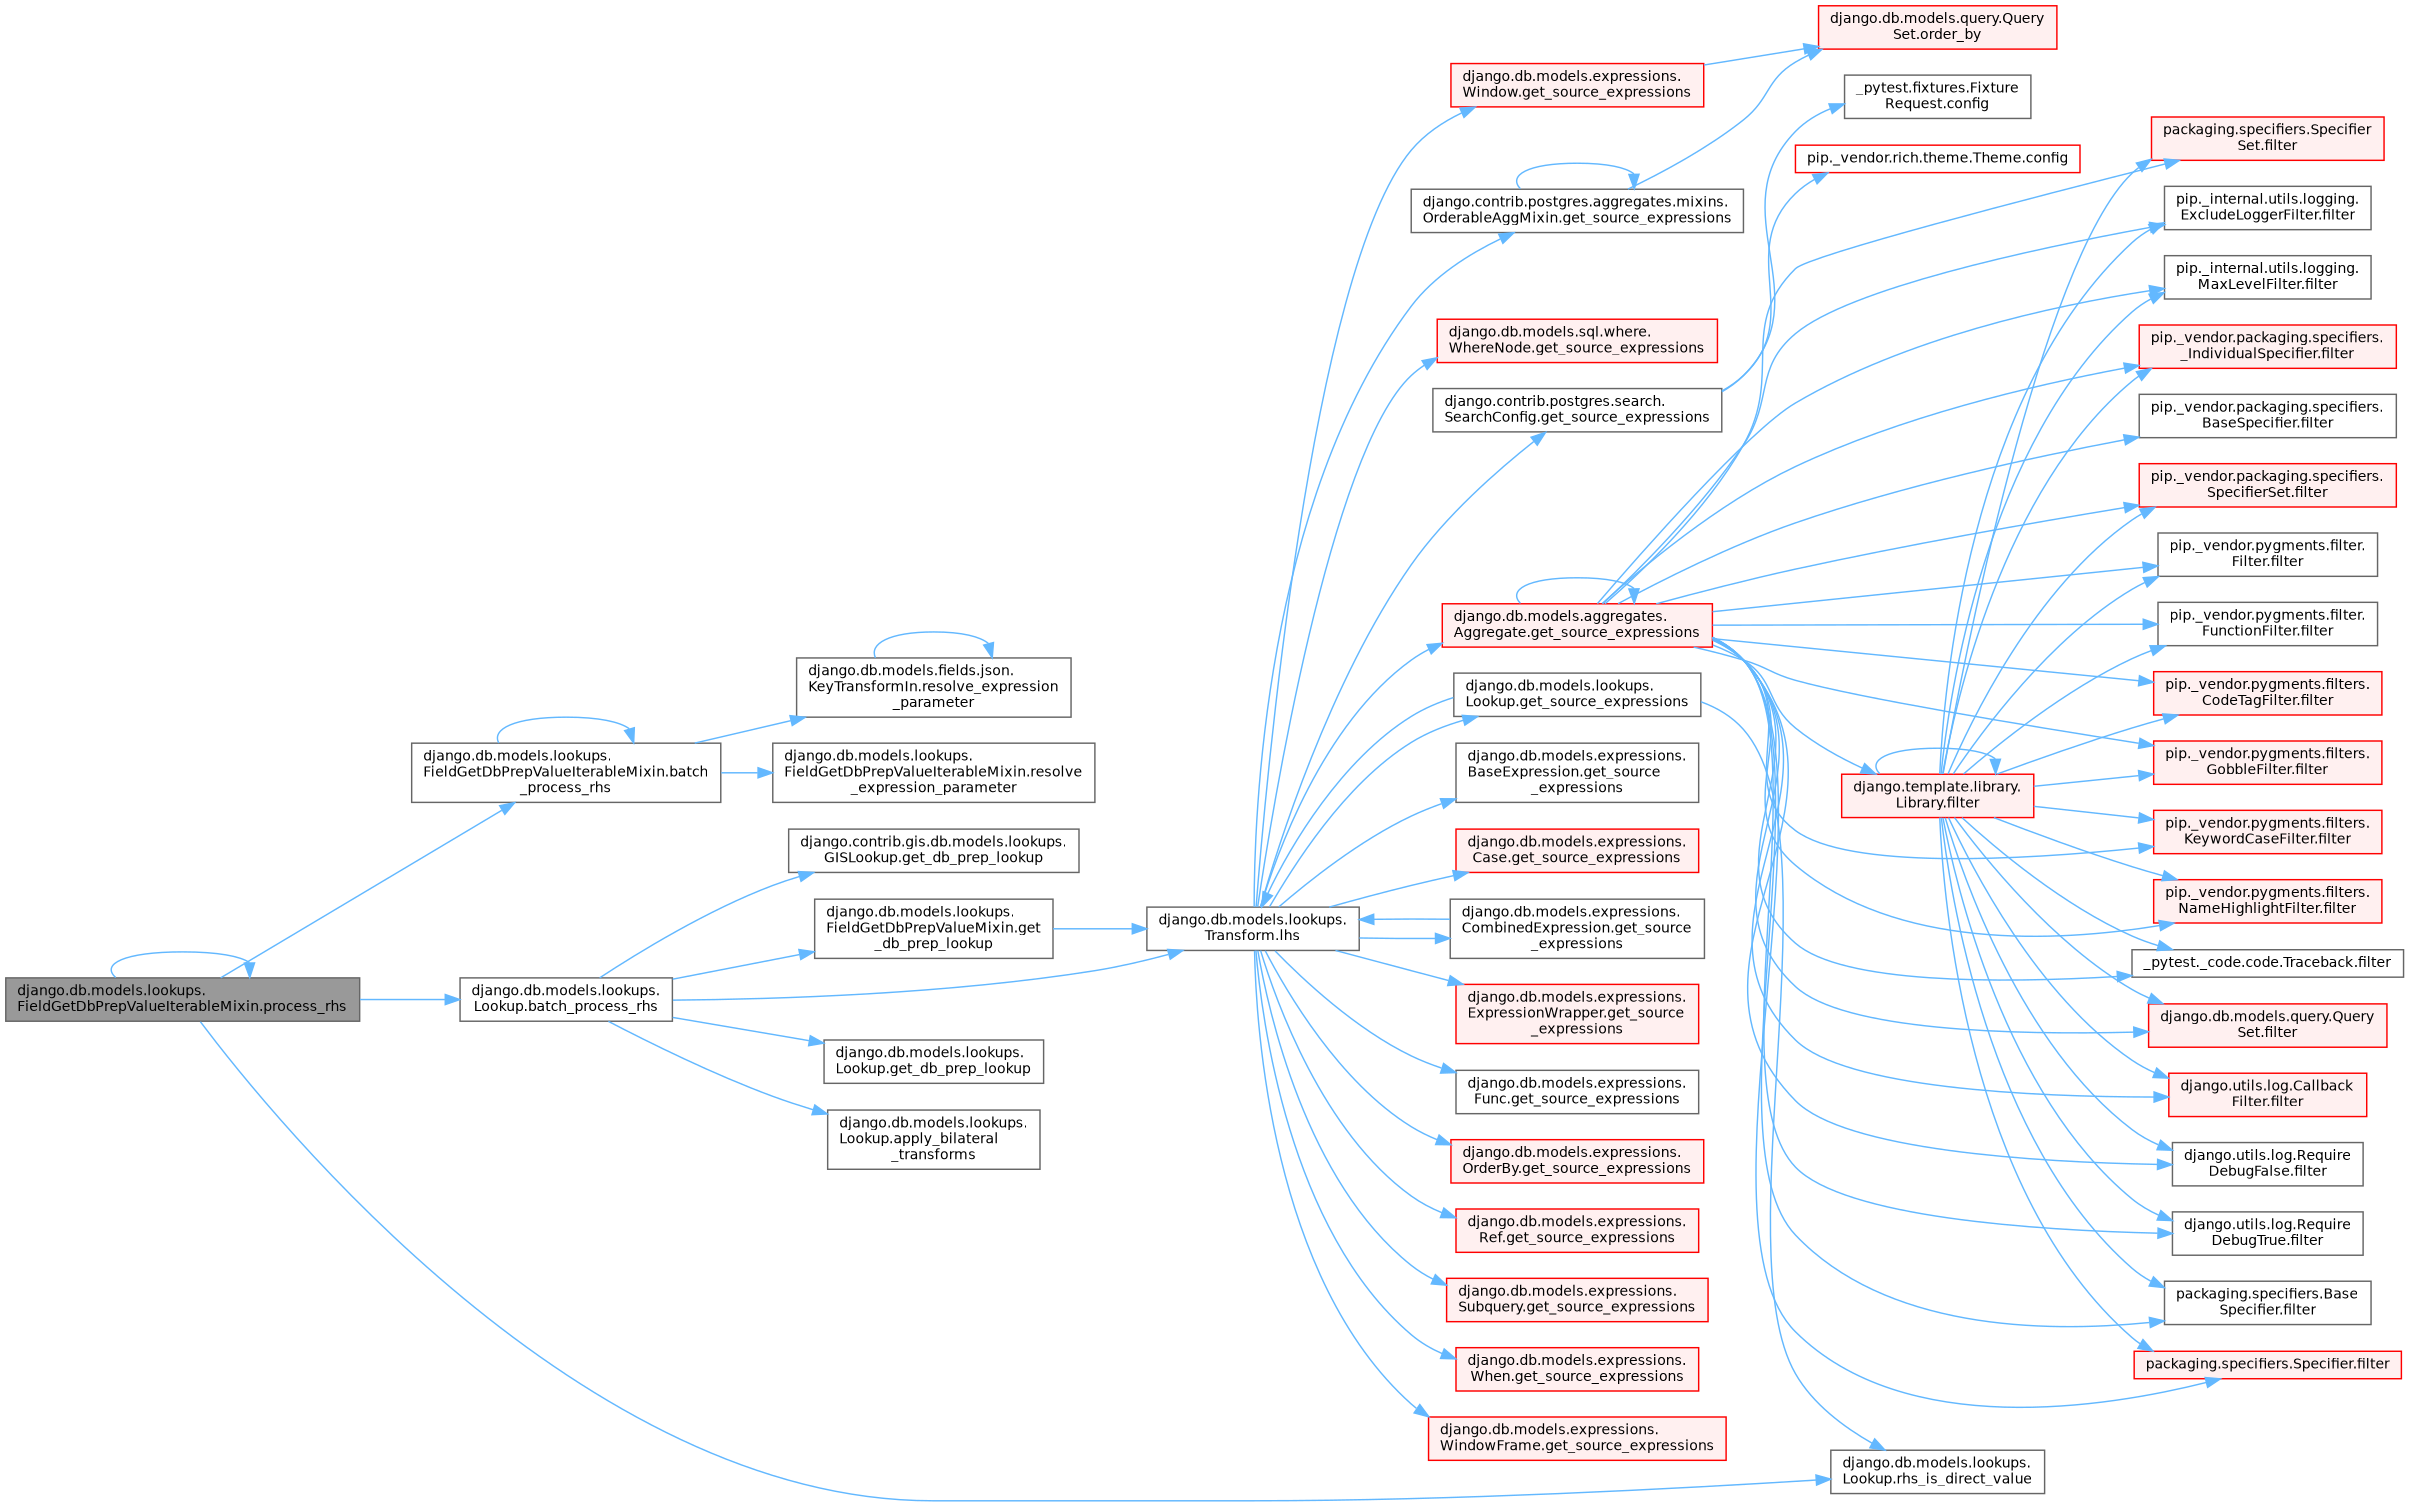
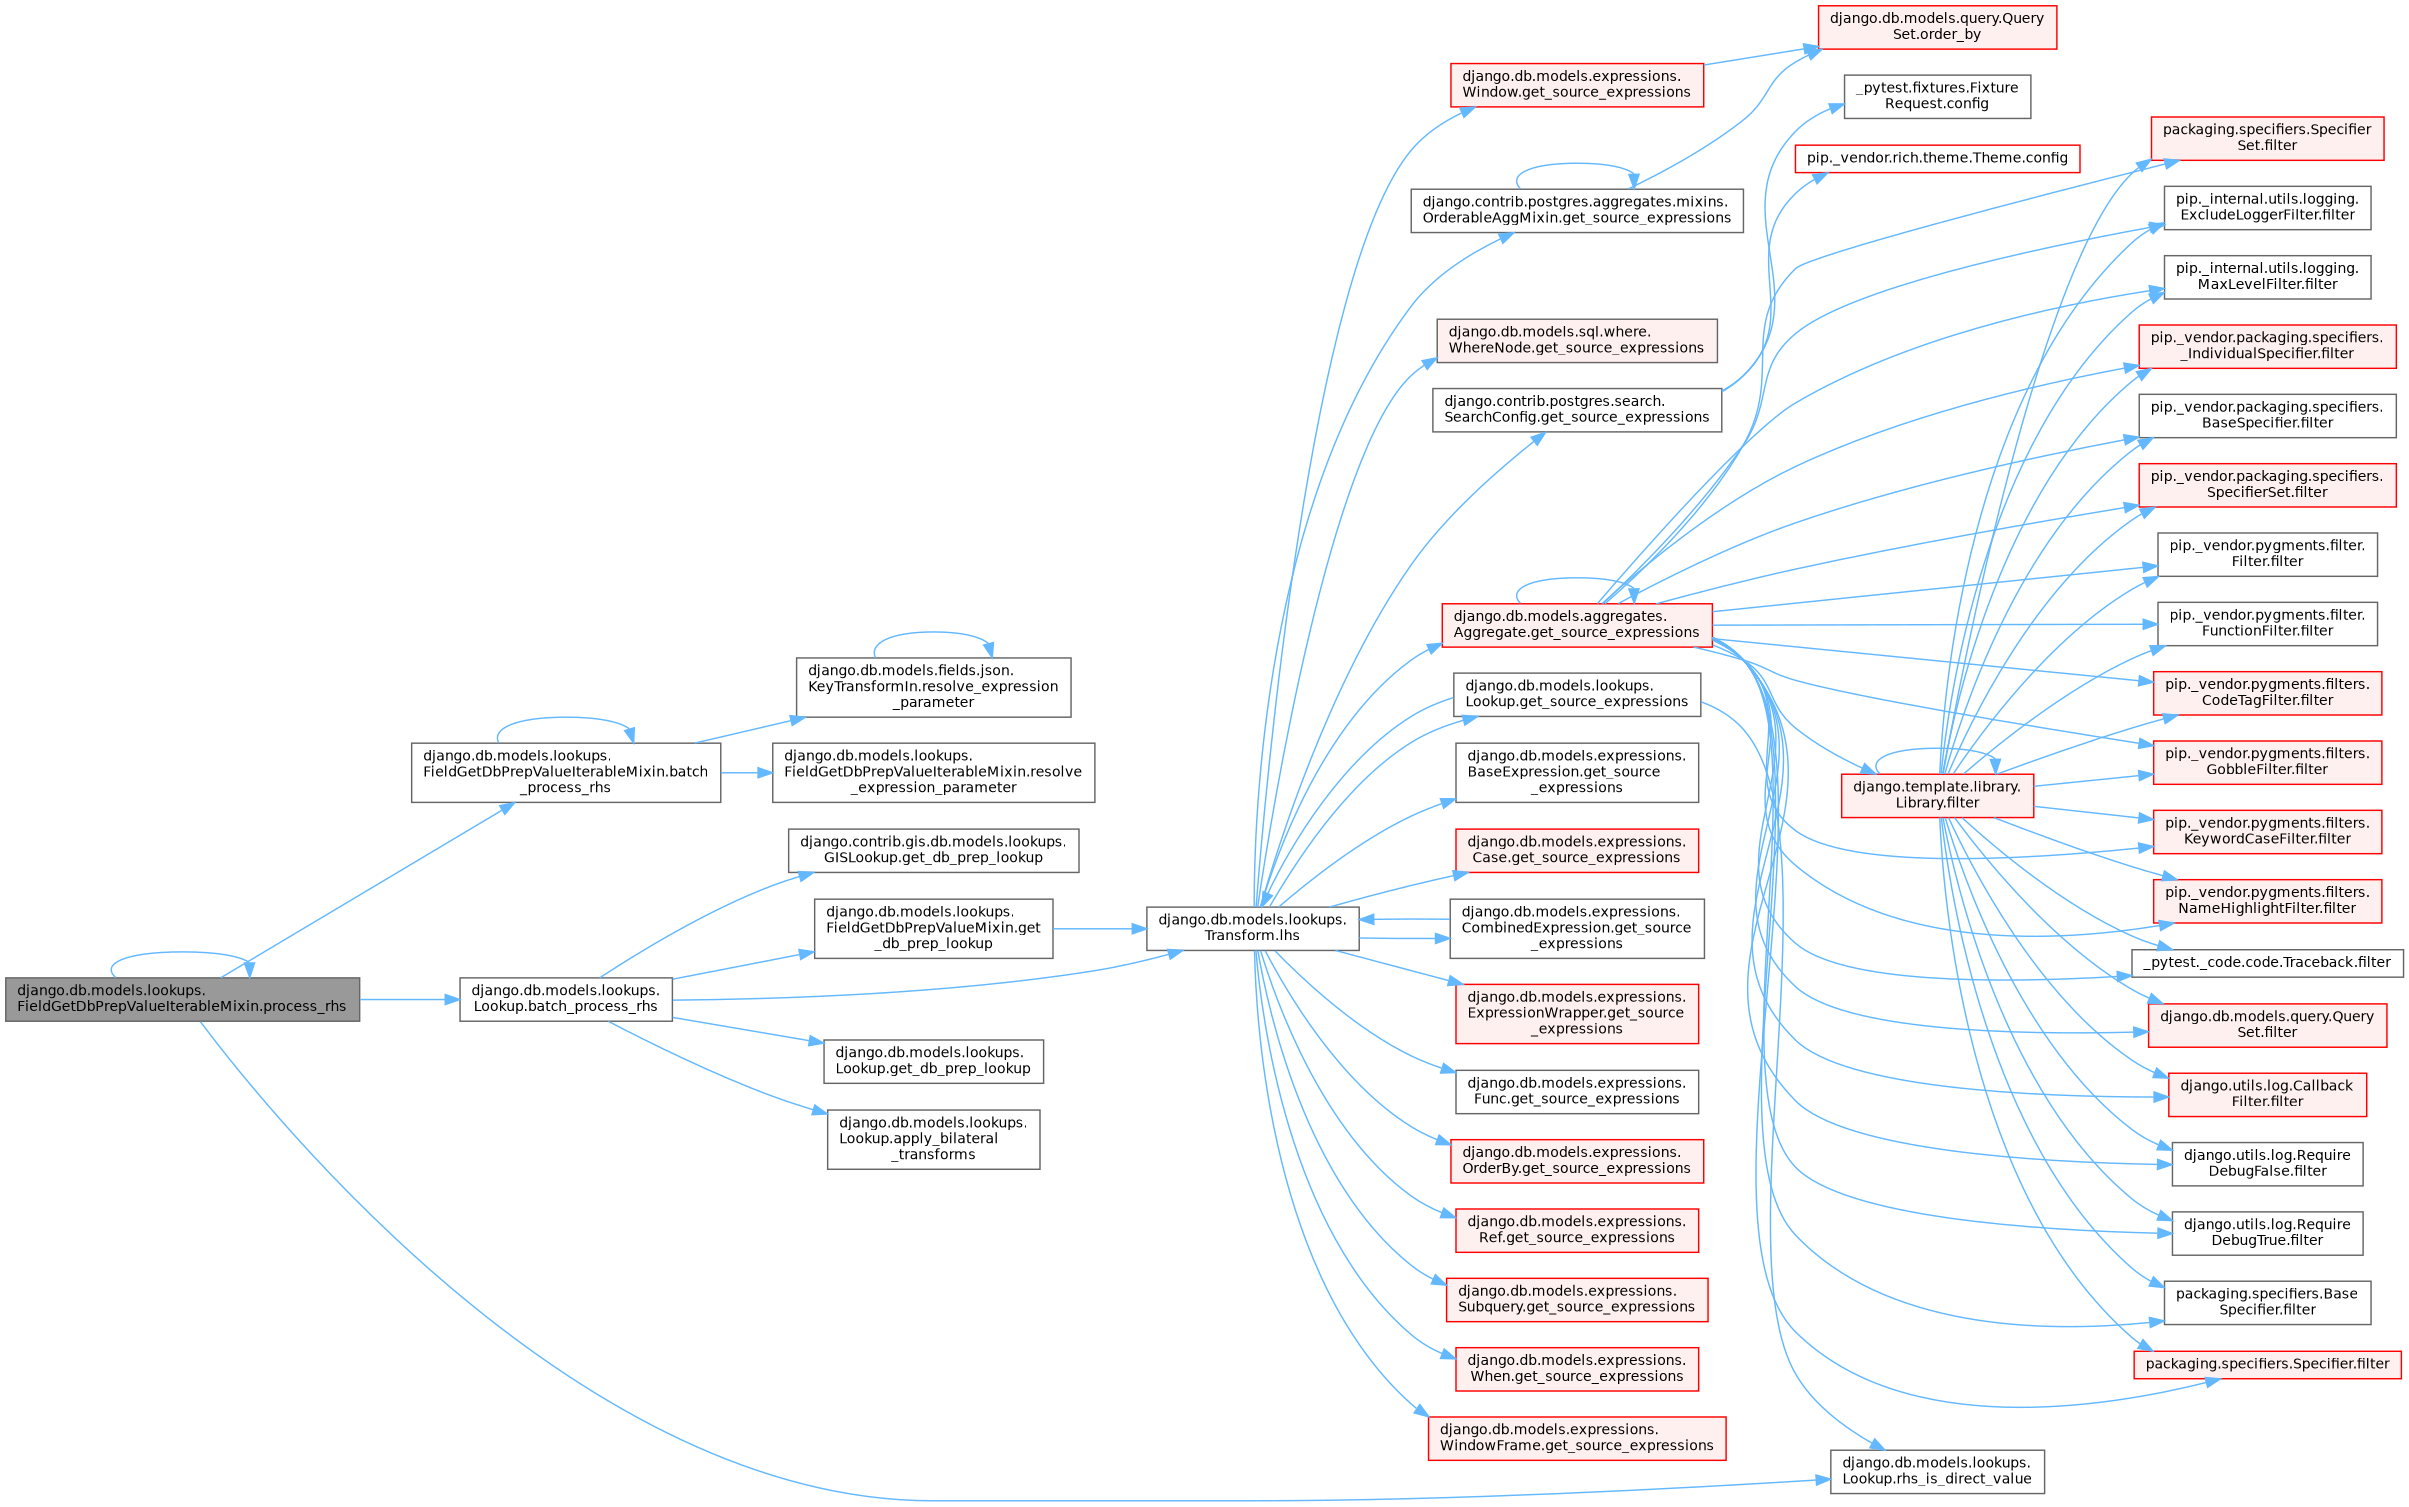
node "django.db.models.sql.where. WhereNode.get_source_expressions": color red -> grey40
edge "django.template.library. Library.filter" -> "pip._vendor.packaging.specifiers. BaseSpecifier.filter": added
